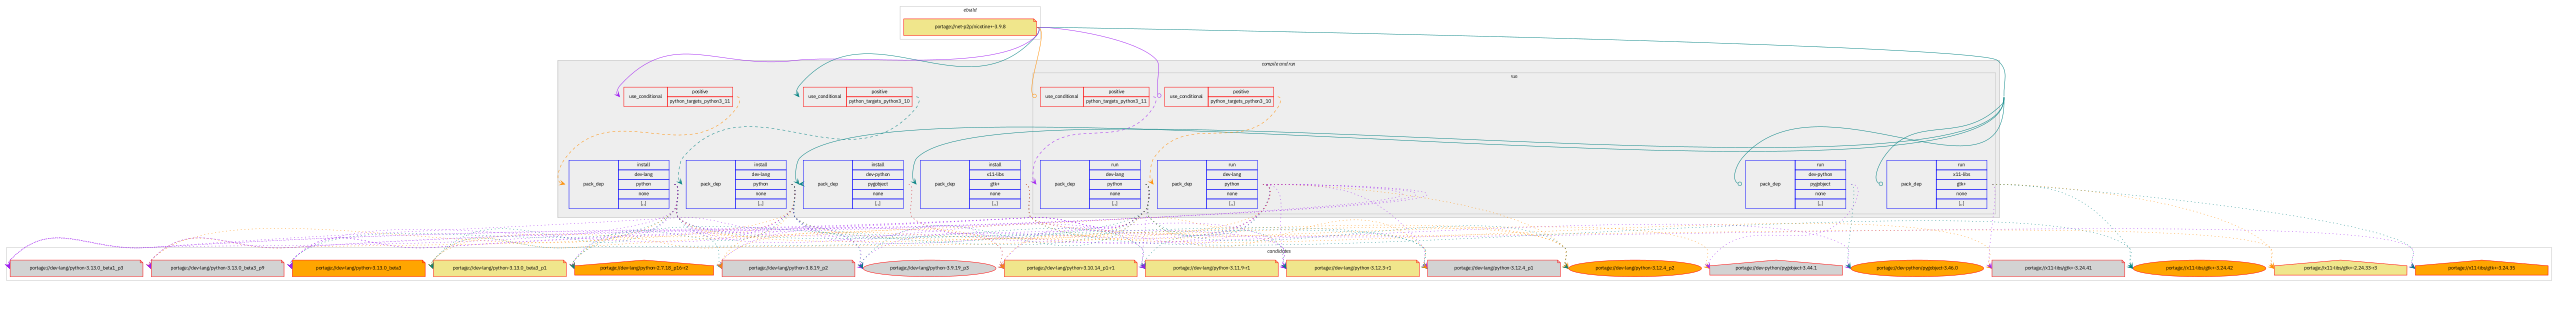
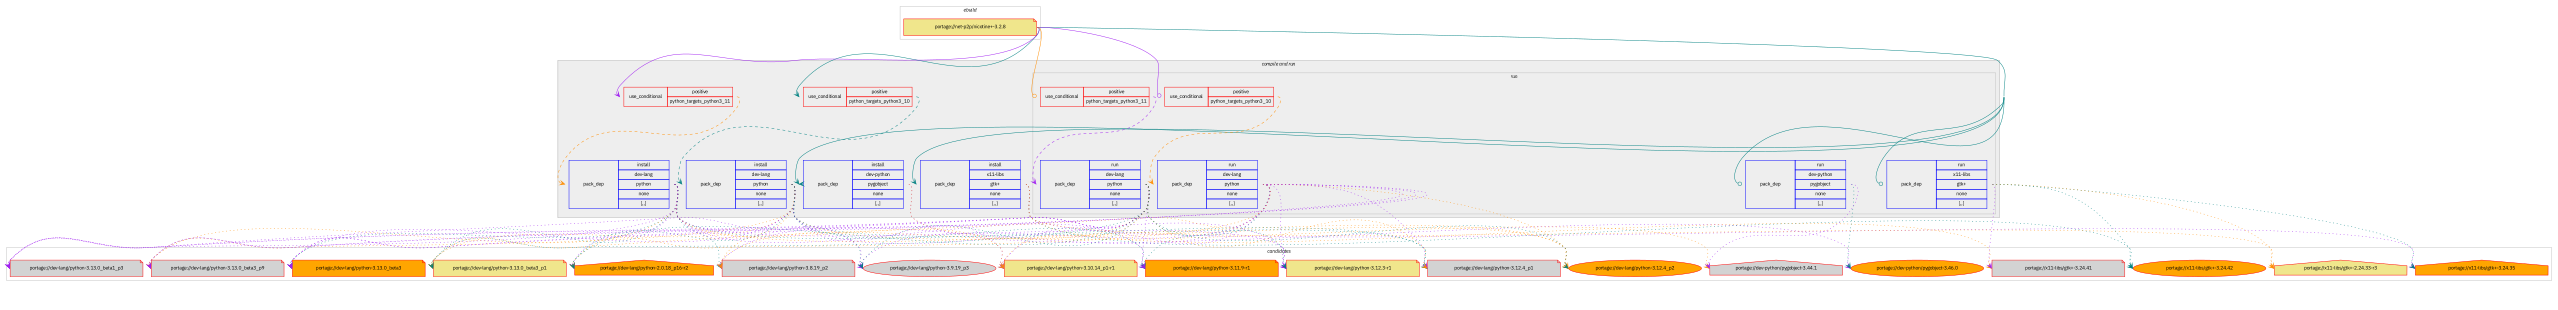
node "portage://net-p2p/nicotine+-3.9.8": label "portage://net-p2p/nicotine+-3.9.8" -> "portage://net-p2p/nicotine+-3.2.8"
node "portage://dev-lang/python-2.7.18_p16-r2": label "portage://dev-lang/python-2.7.18_p16-r2" -> "portage://dev-lang/python-2.0.18_p16-r2"
node "portage://dev-lang/python-3.11.9-r1": fillcolor khaki -> orange
